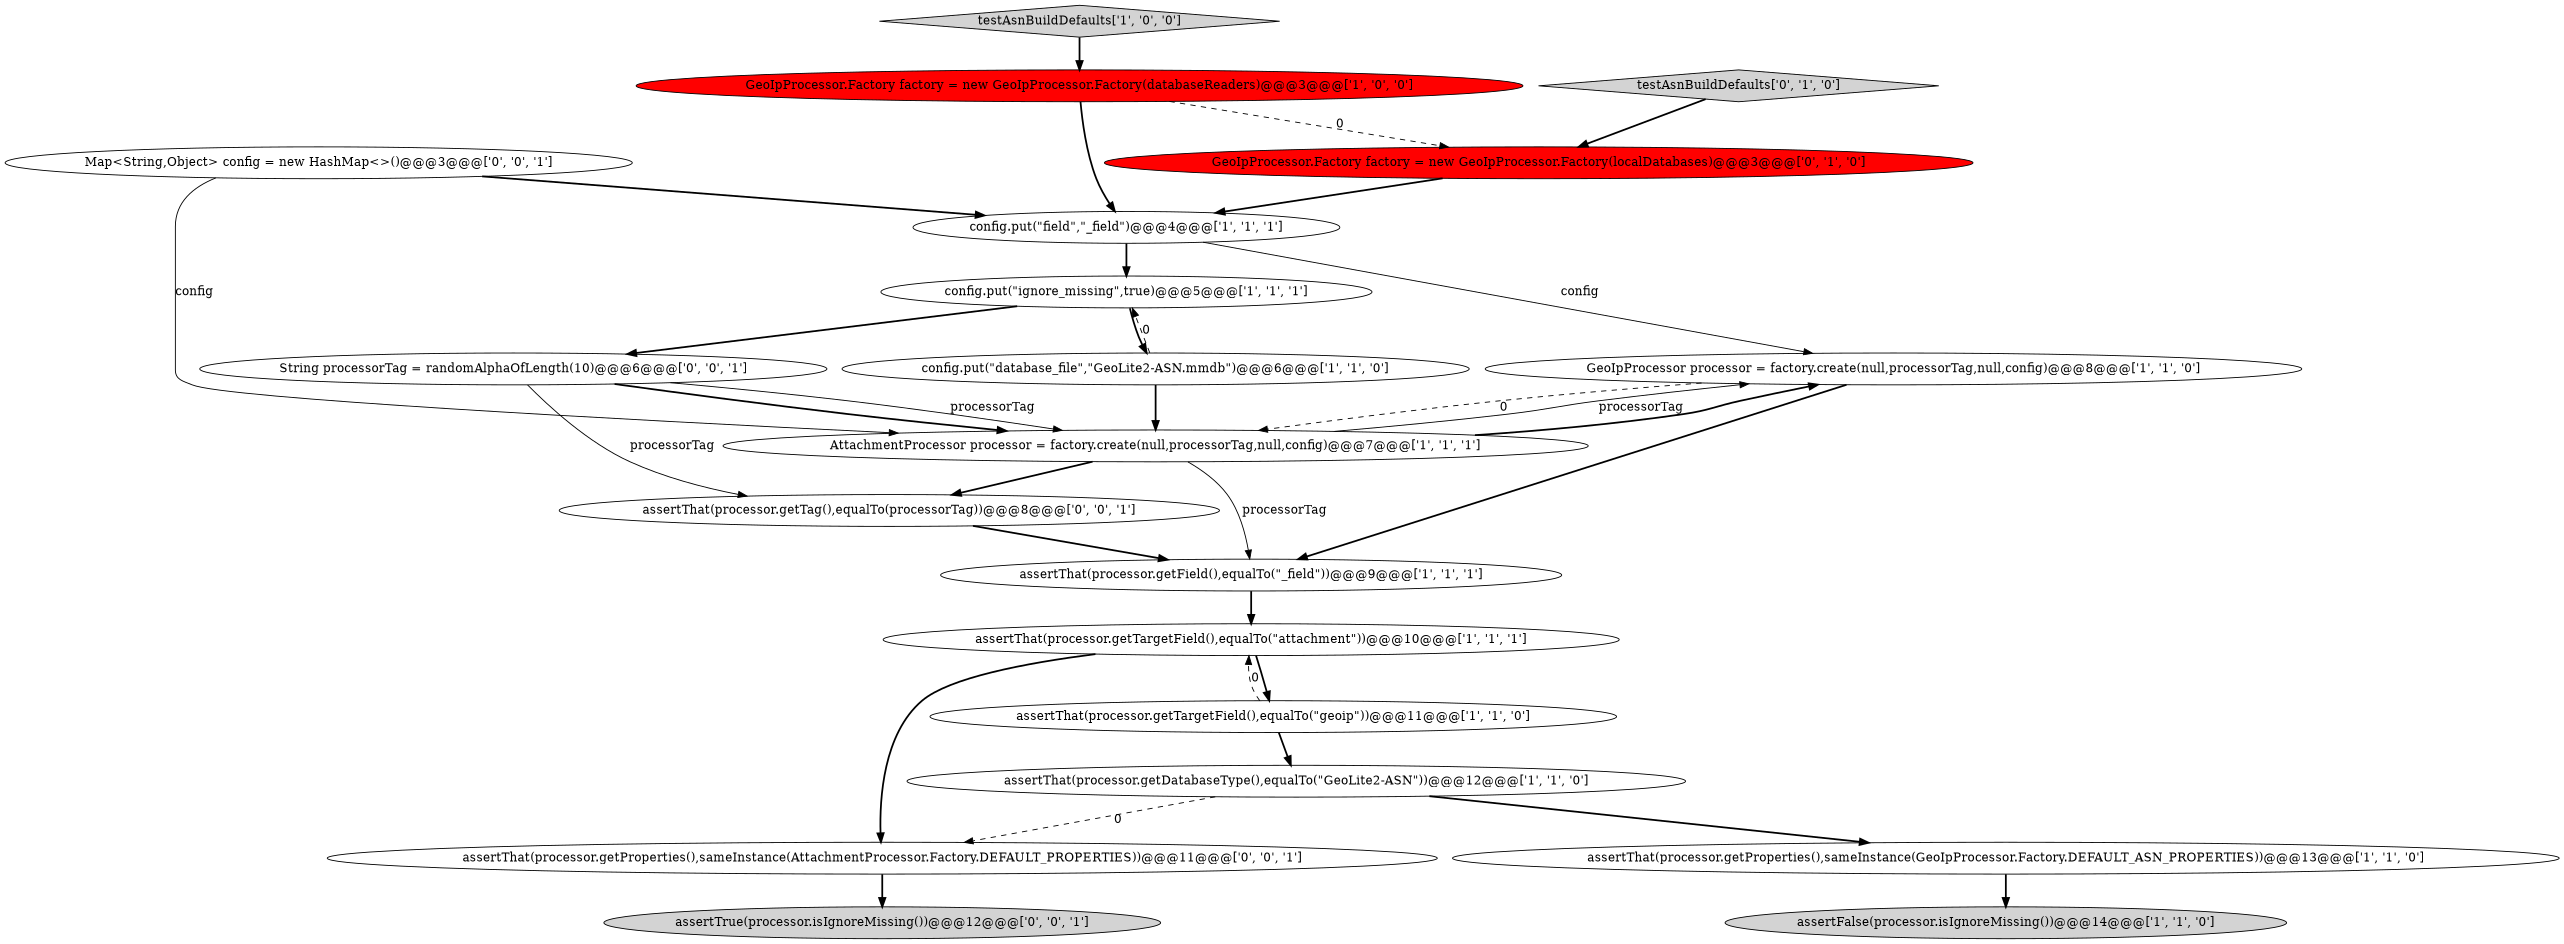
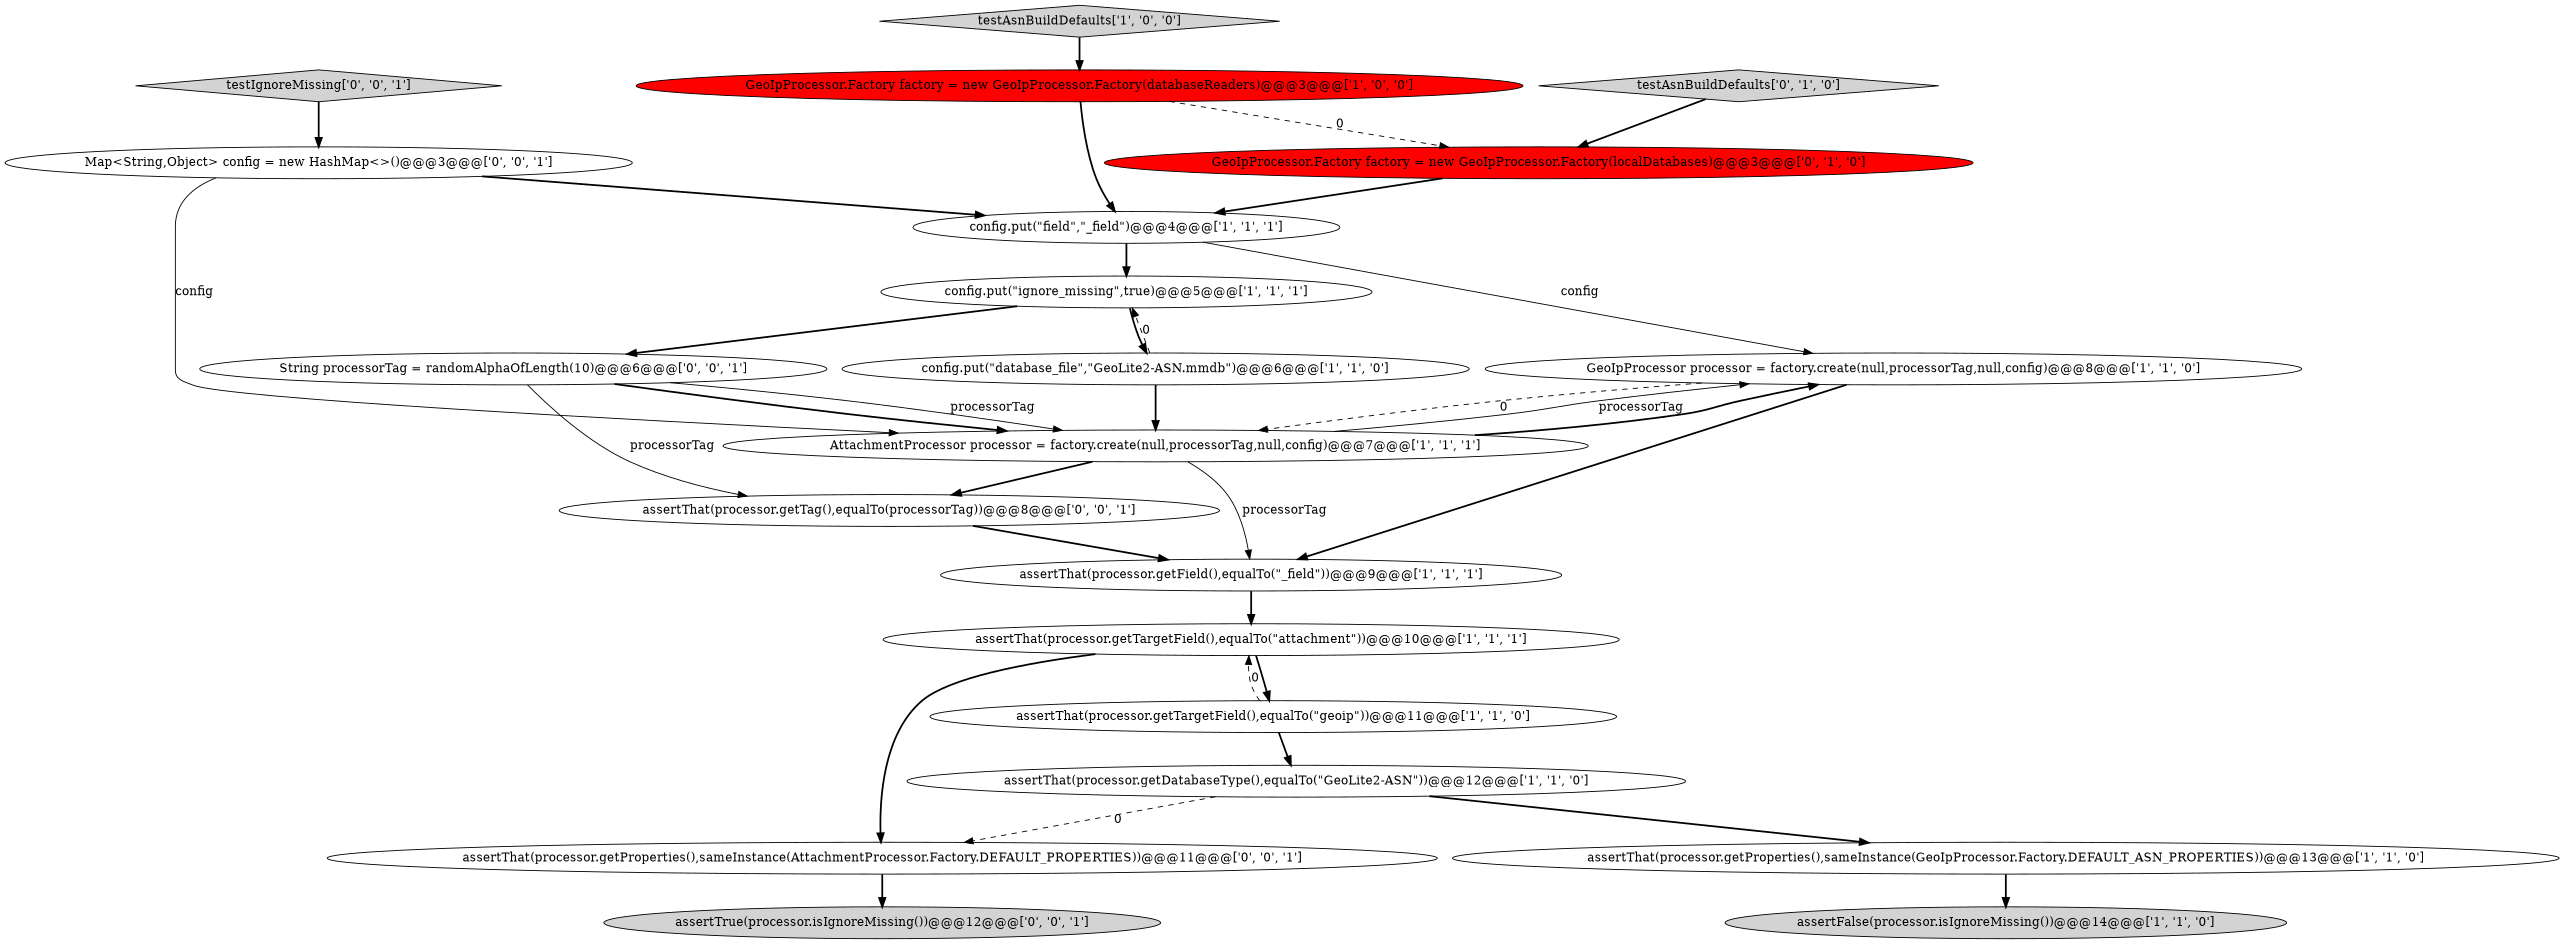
node "testIgnoreMissing['0', '0', '1']": added
